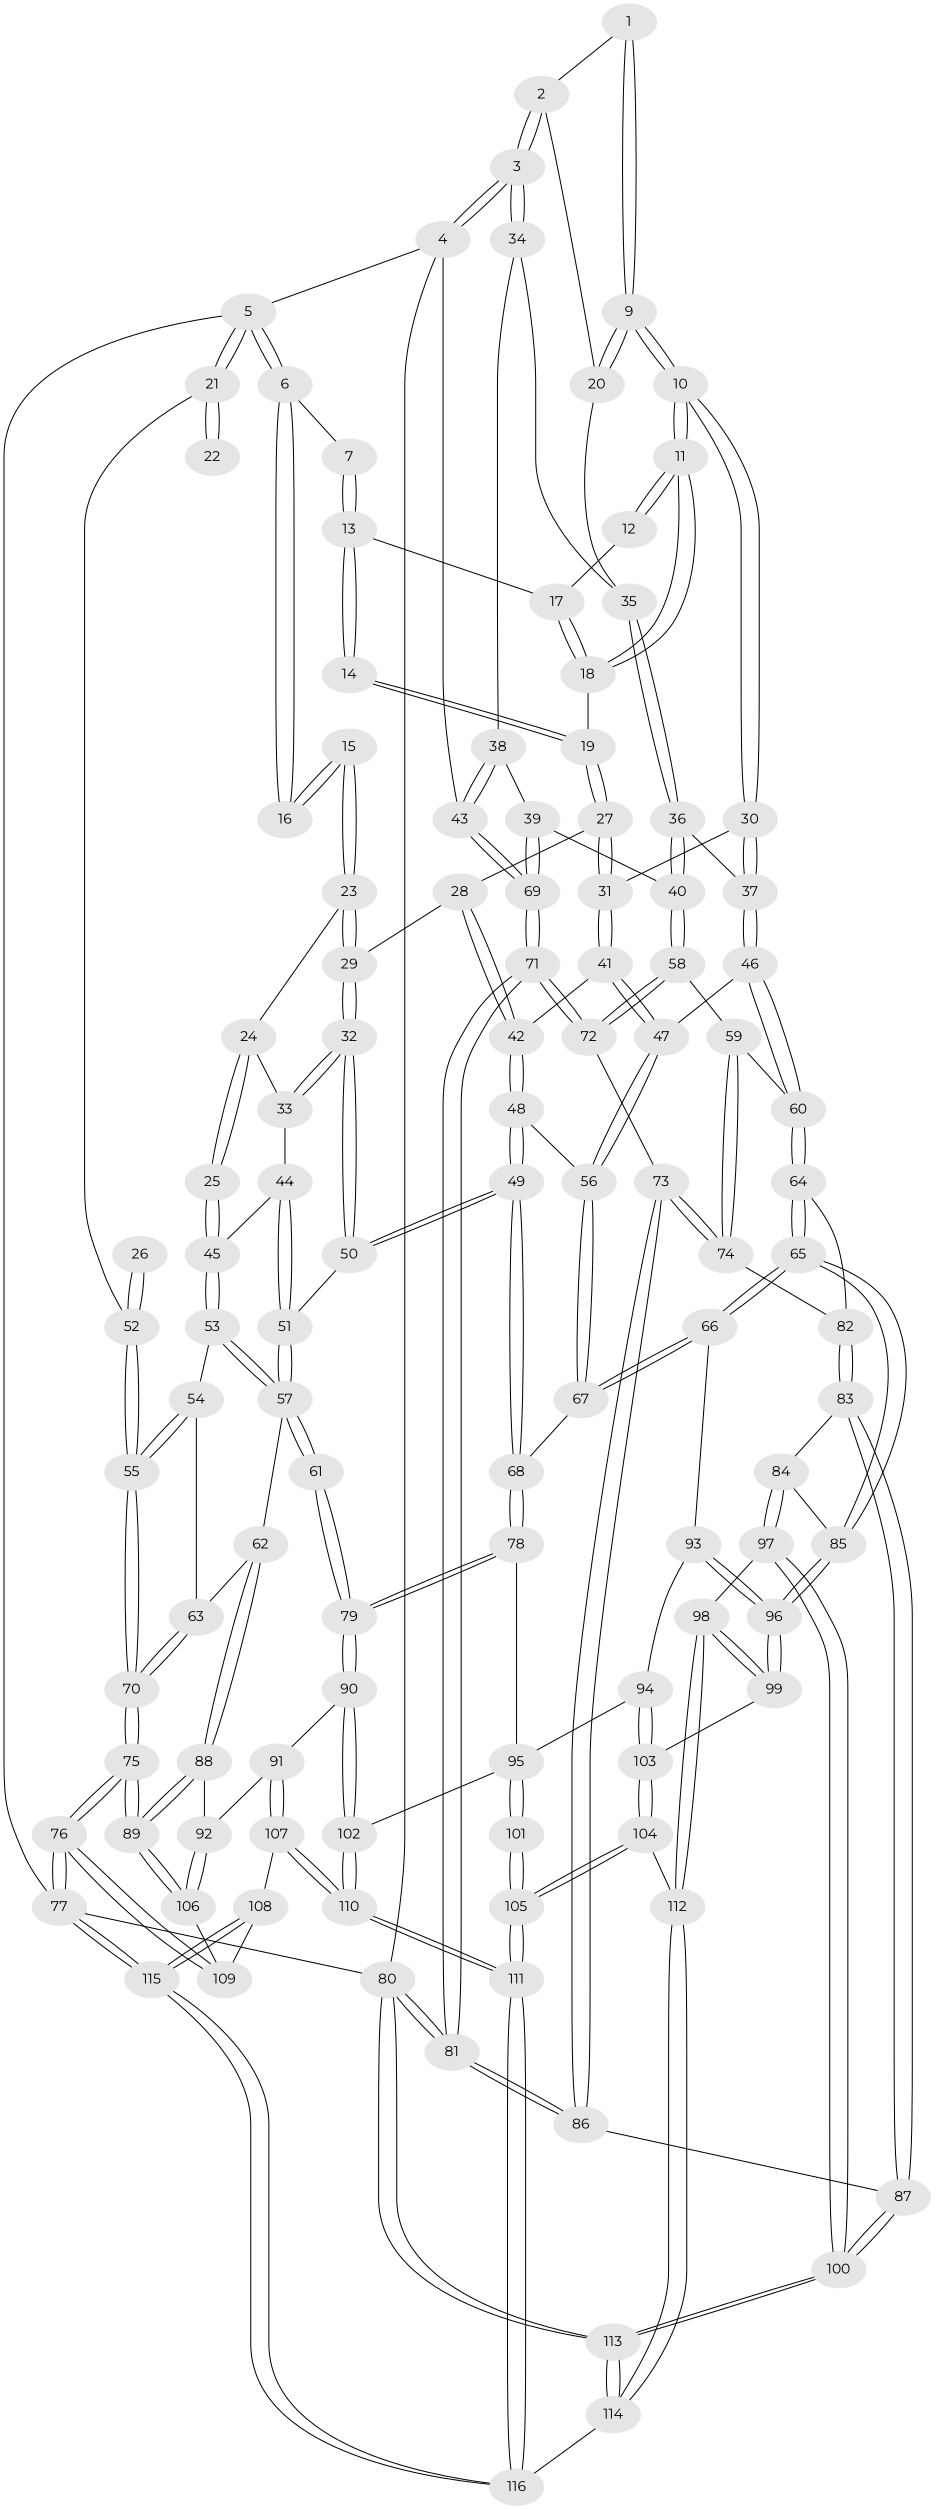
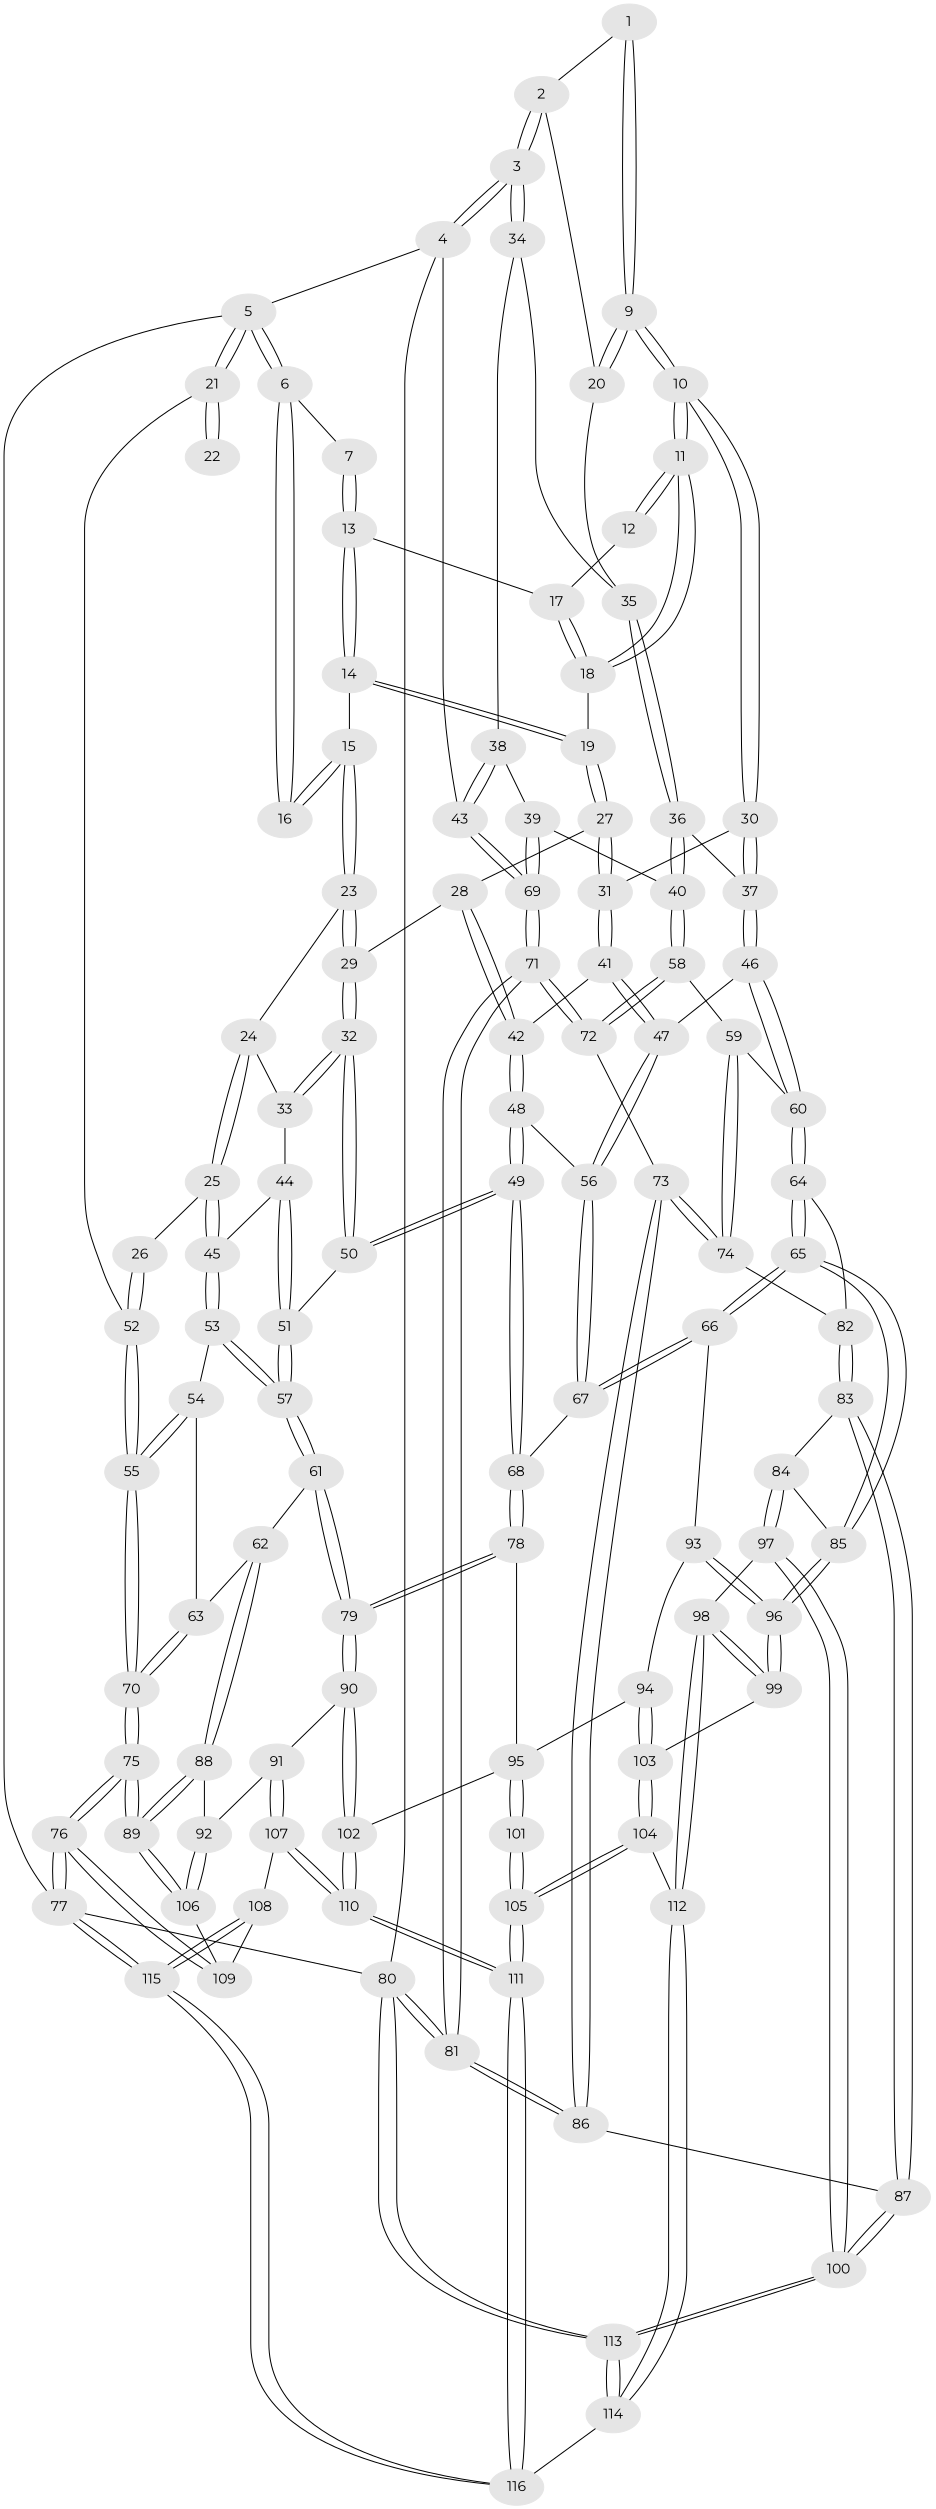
edge "14" -- "15": added
edge "25" -- "26": added
edge "57" -- "62": now "61" -- "62"
